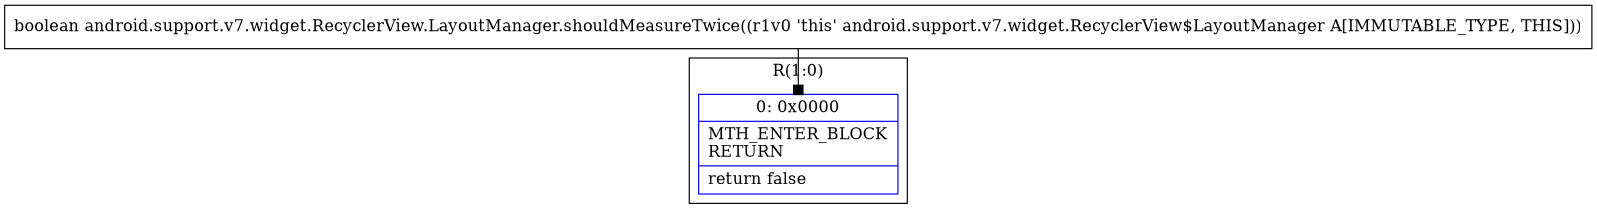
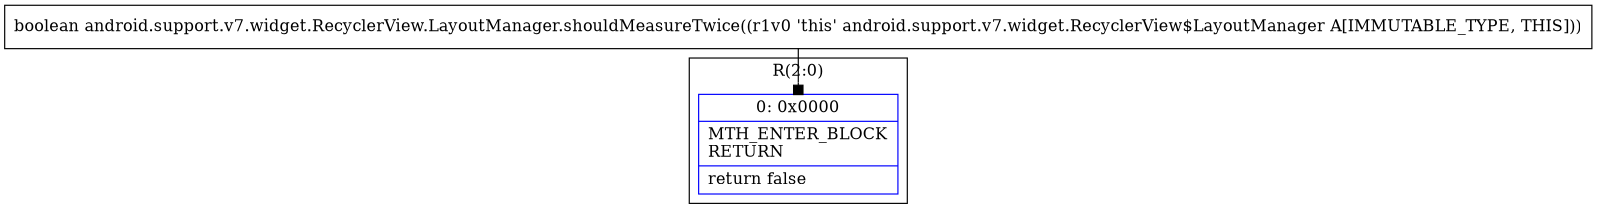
cluster "R(1:0)": label "R(1:0)" -> "R(2:0)"
